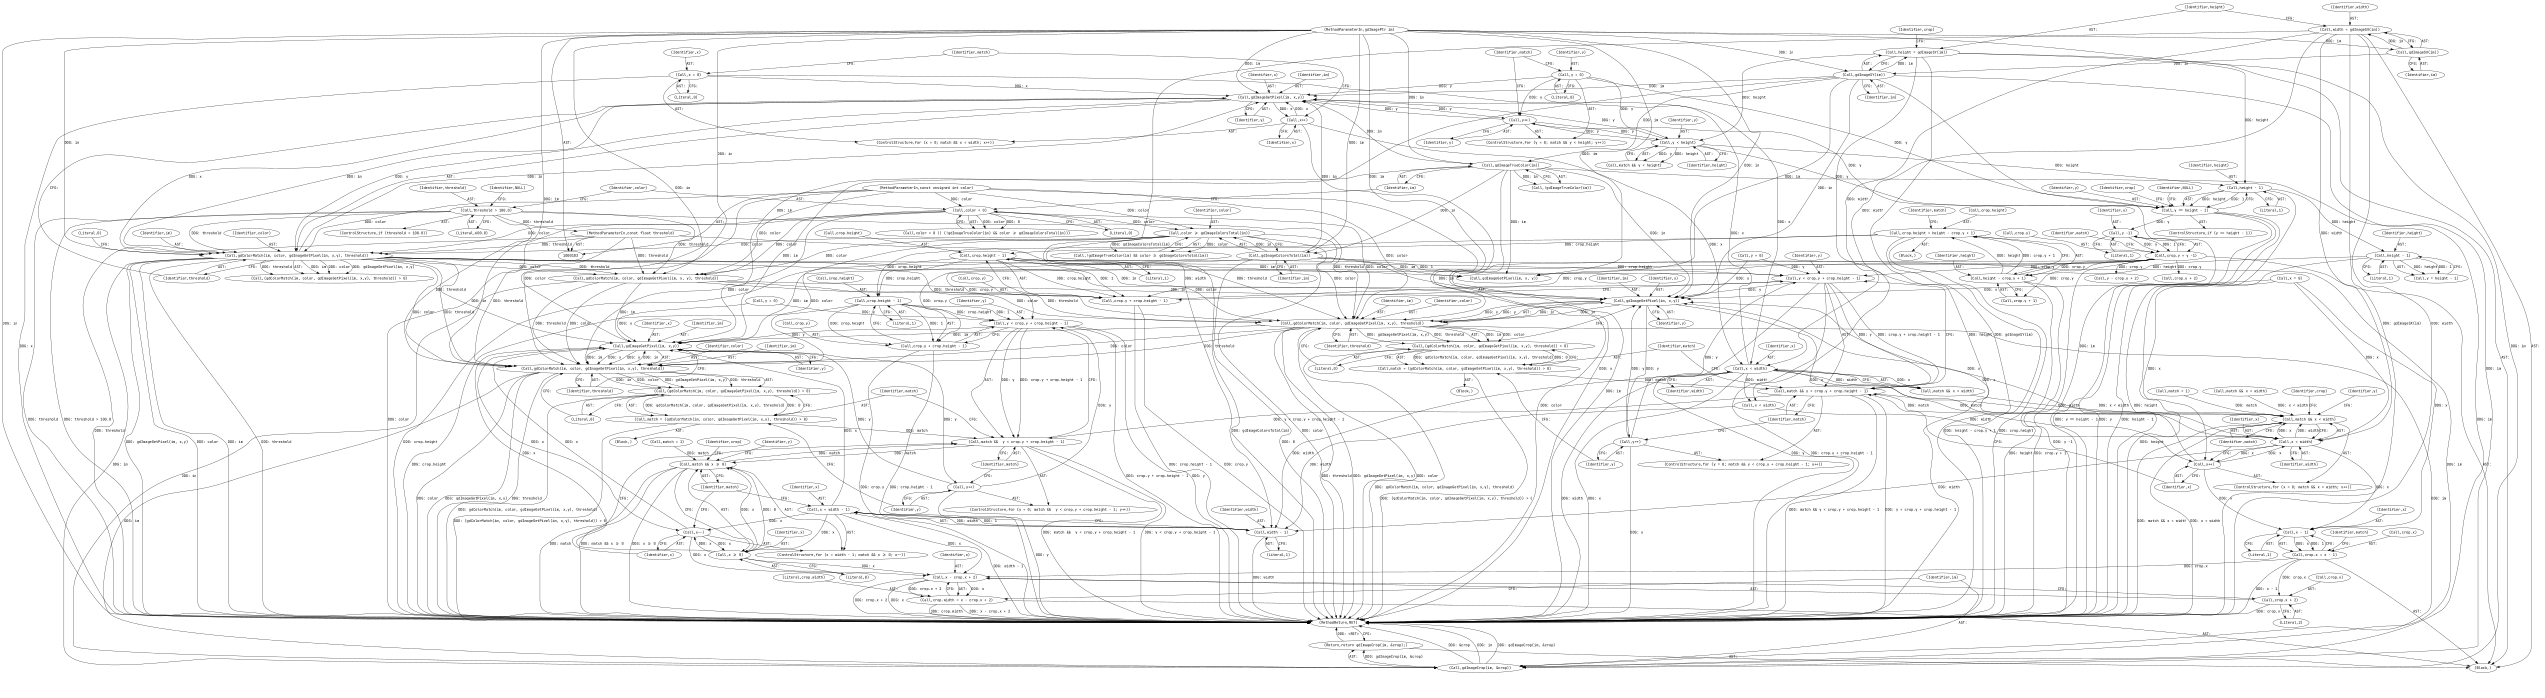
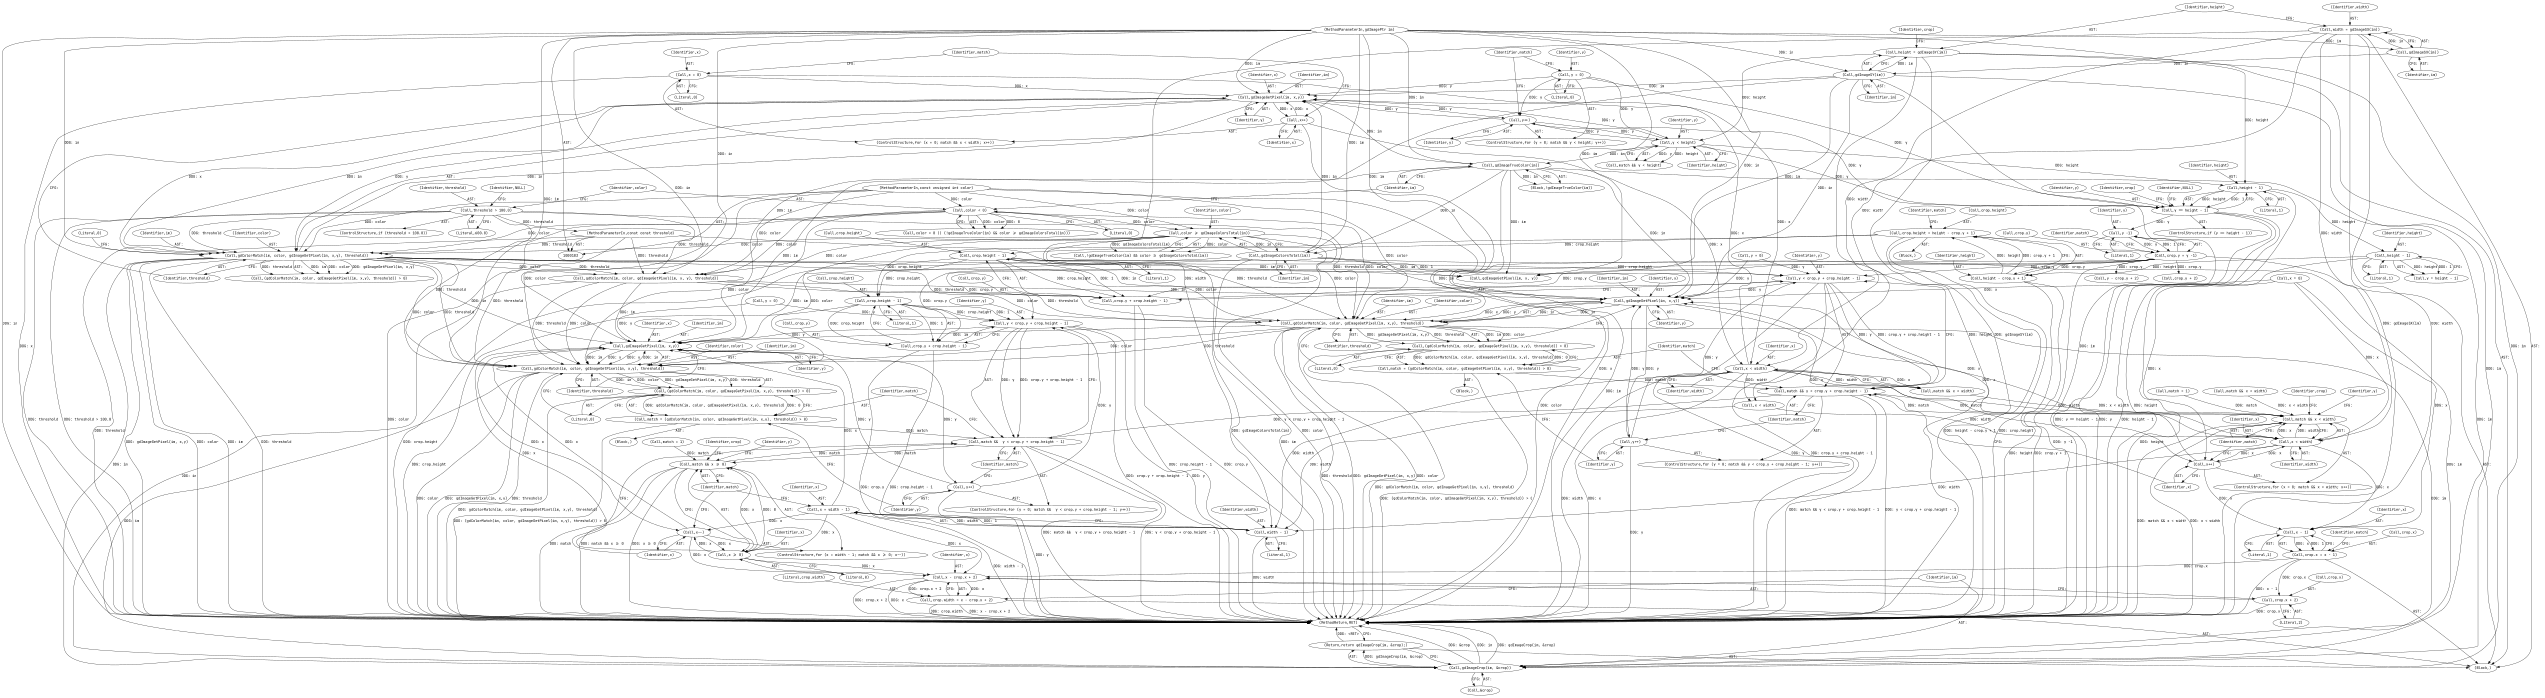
edge "(Call,gdImageSY(im))" -> "(Call,gdImageTrueColor(im))": now "(Call,y < height)" -> "(Call,gdImageTrueColor(im))"
node "(Call,!gdImageTrueColor(im))": label "(Call,!gdImageTrueColor(im))" -> "(Block,!gdImageTrueColor(im))"
node "(MethodParameterIn,const float threshold)": label "(MethodParameterIn,const float threshold)" -> "(MethodParameterIn,const const threshold)"
node "(Call,crop.y + 1)": removed
edge "(Call,gdImageColorsTotal(im))" -> "(MethodReturn,RET)": label "DDG: 0" -> "DDG: im"
edge "(Call,x = width - 1)" -> "(ControlStructure,for (x = width - 1; match && x >= 0; x--))": removed, label "AST:"
edge "(Return,return gdImageCrop(im, &crop);)" -> "(Call,gdImageCrop(im, &crop))": added, label "CFG:"
node "(Call,&crop)": added
